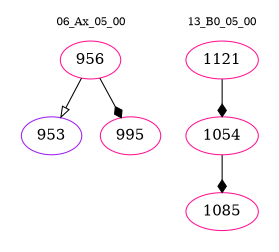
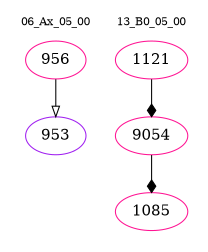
node "995": removed
node "1054": label "1054" -> "9054"
